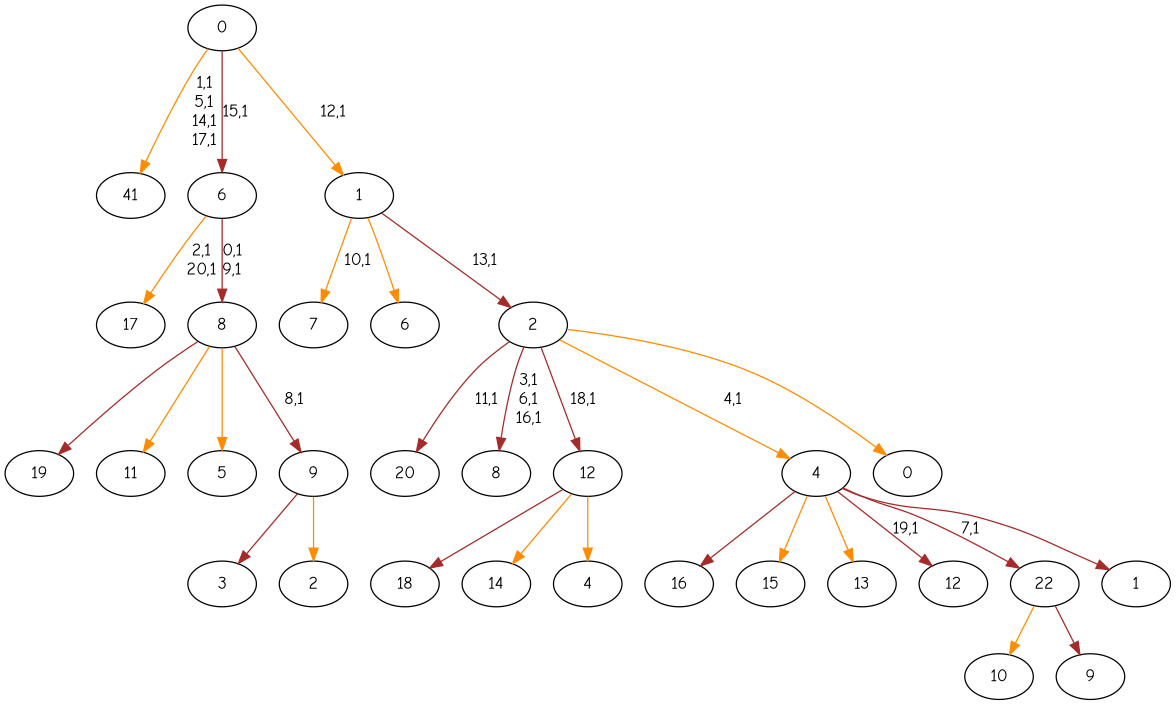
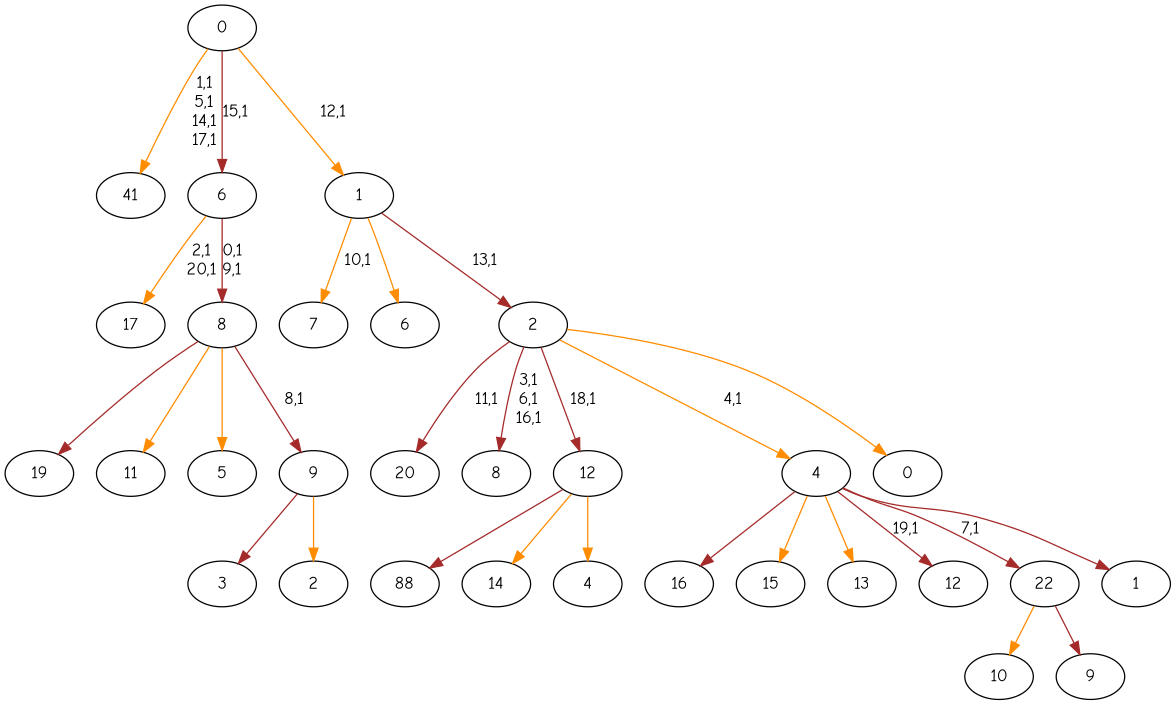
node "18": label "18" -> "88"
